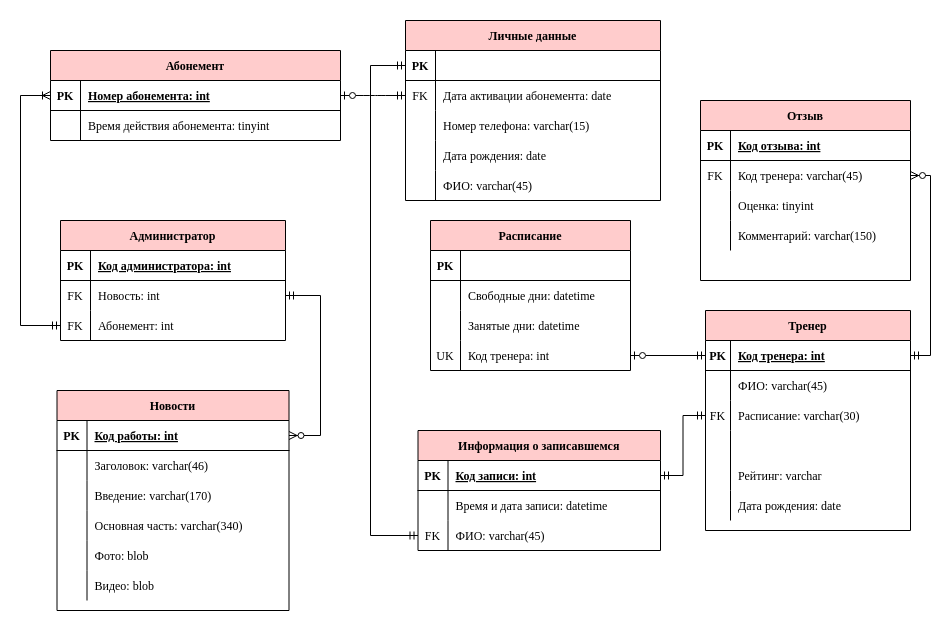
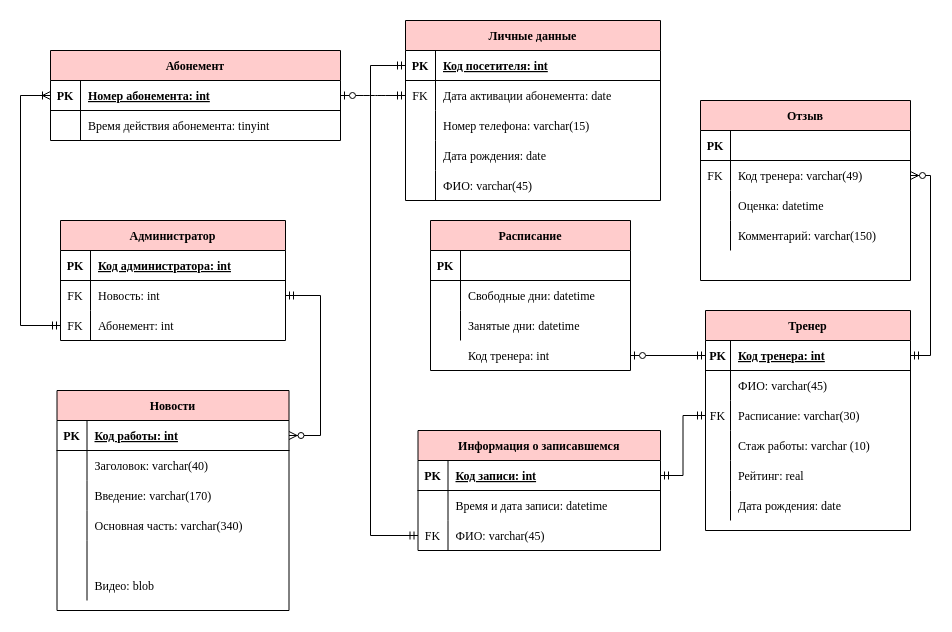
node "Код посетителя: int": added
node "Код отзыва: int": removed
node "Код тренера: varchar(45)": label "Код тренера: varchar(45)" -> "Код тренера: varchar(49)"
node "Оценка: tinyint": label "Оценка: tinyint" -> "Оценка: datetime"
node "UK": removed
node "Стаж работы: varchar (10)": added
node "Заголовок: varchar(46)": label "Заголовок: varchar(46)" -> "Заголовок: varchar(40)"
node "Рейтинг: varchar": label "Рейтинг: varchar" -> "Рейтинг: real"
node "Фото: blob": removed
